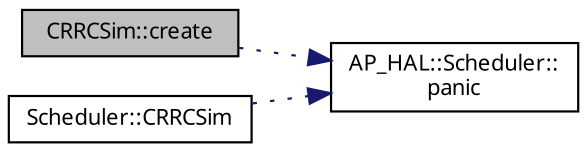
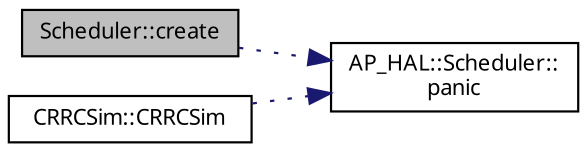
node "CRRCSim::create": label "CRRCSim::create" -> "Scheduler::create"
node "Scheduler::CRRCSim": label "Scheduler::CRRCSim" -> "CRRCSim::CRRCSim"
